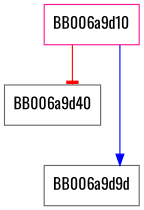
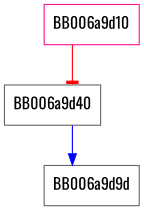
edge "BB006a9d10" -> "BB006a9d9d": now "BB006a9d40" -> "BB006a9d9d"
